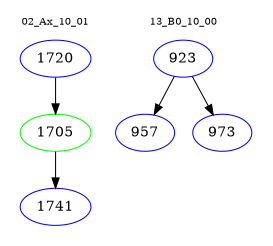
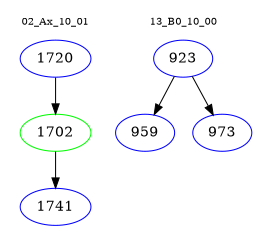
node "1705": label "1705" -> "1702"
node "957": label "957" -> "959"
